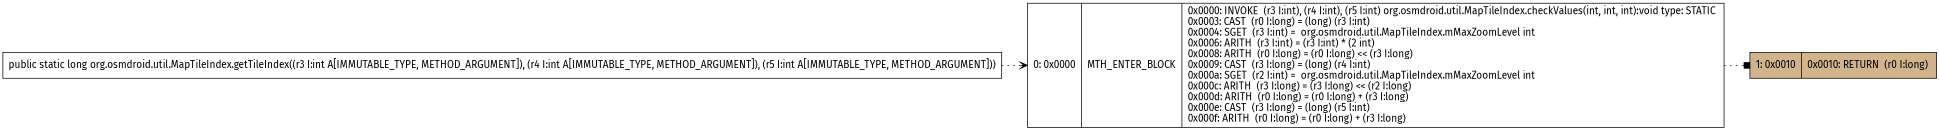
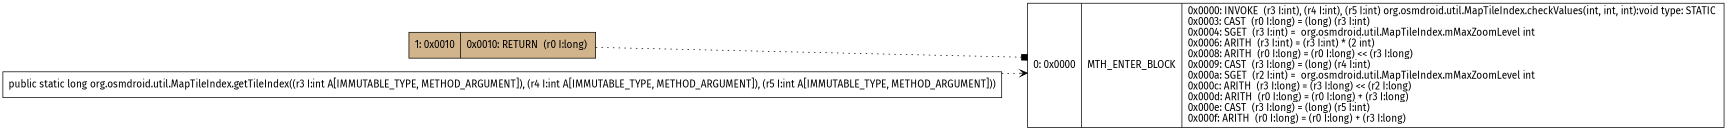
edge "0: 0x0000" -> "1: 0x0010": reversed
